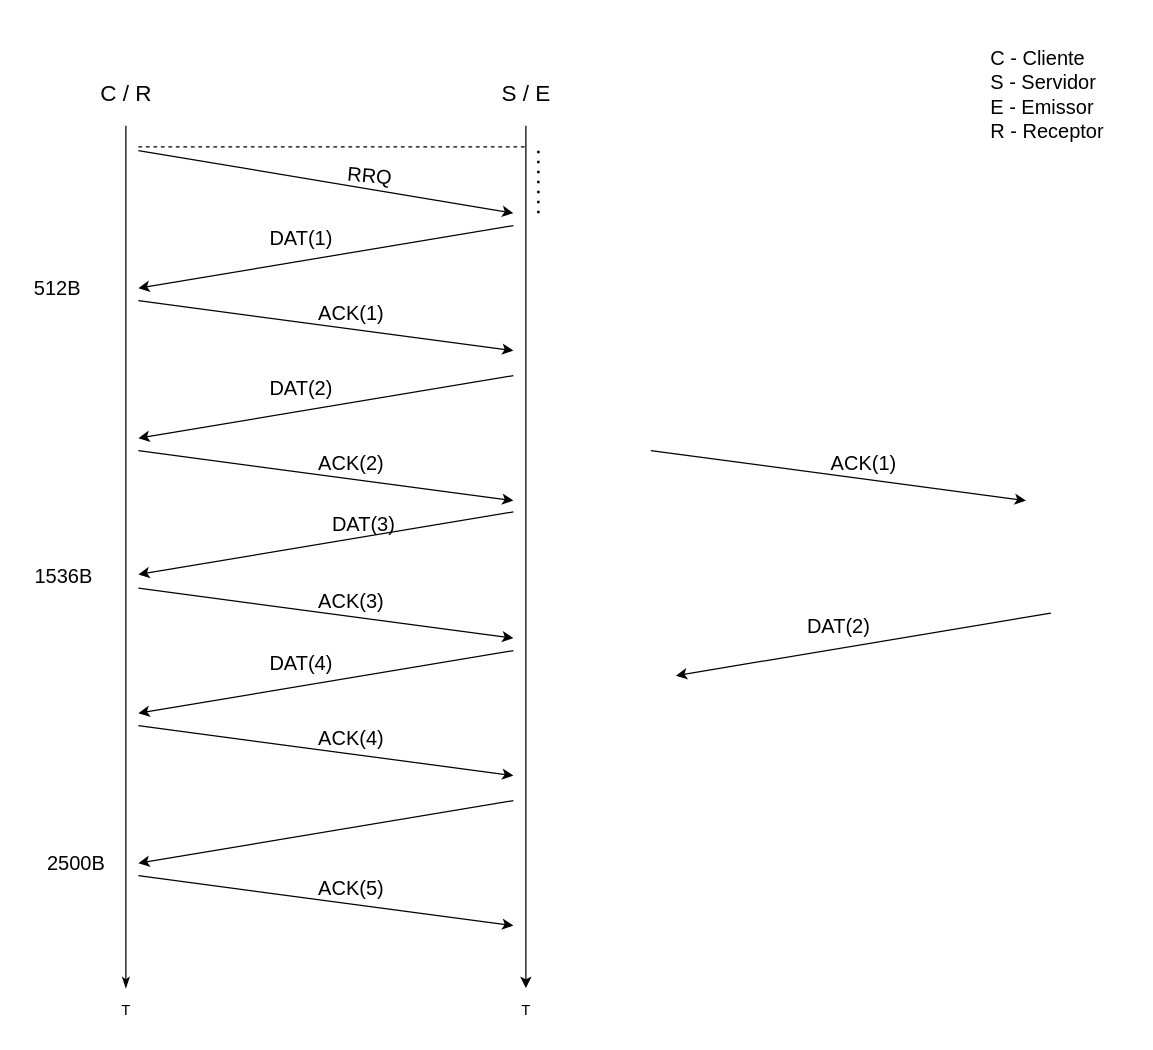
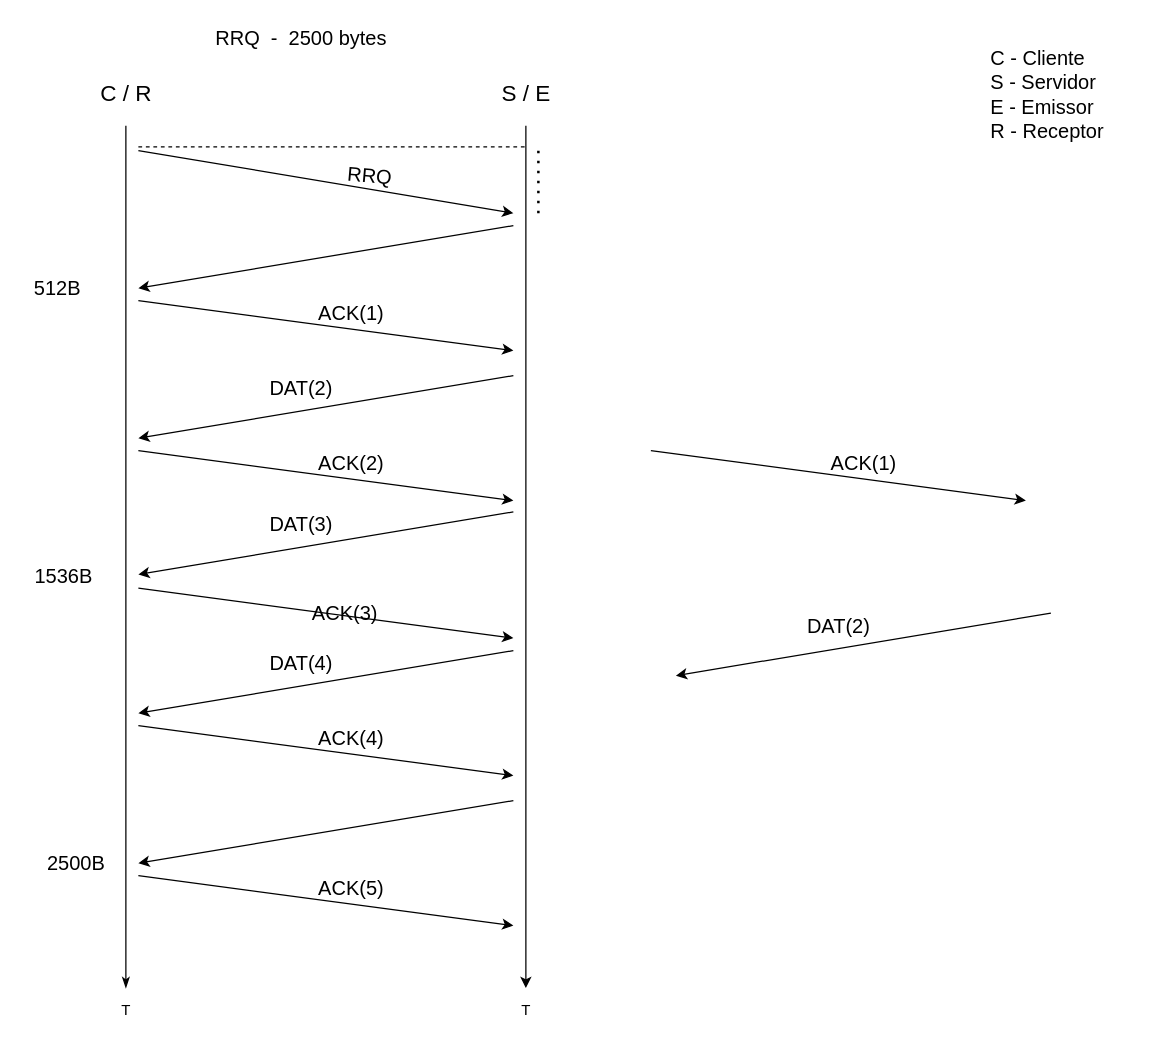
node "RRQ - 2500 bytes": added
node "DAT(1)": removed
node "DAT(3)": moved (363, 524) -> (301, 524)
node "ACK(3)": moved (351, 601) -> (344, 613)
